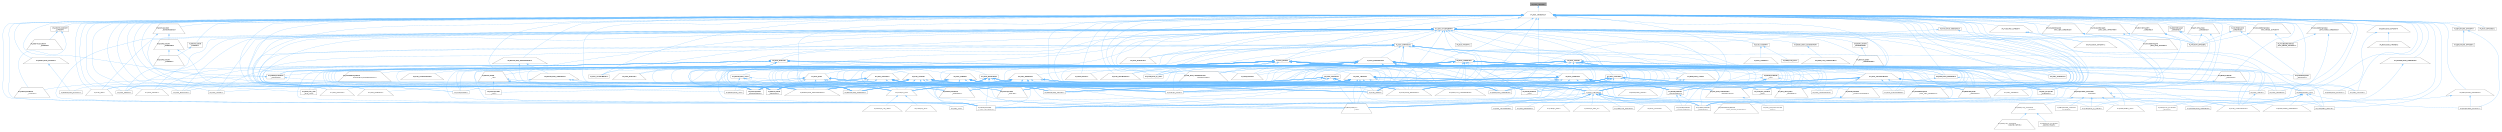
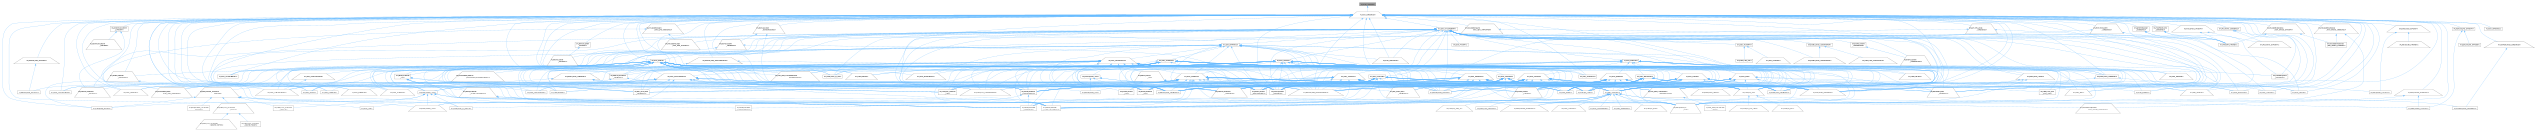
node "src/exodus/Ioex_SuperElement.C": added
edge "src/Ioss_ChainGenerator.C" -> "src/Ioss_SideSet.C": now "src/Ioss_ChainGenerator.C" -> "src/Ioss_ChainGenerator.h"
